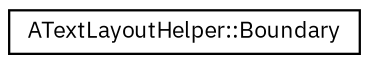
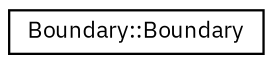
node "ATextLayoutHelper::Boundary": label "ATextLayoutHelper::Boundary" -> "Boundary::Boundary"
